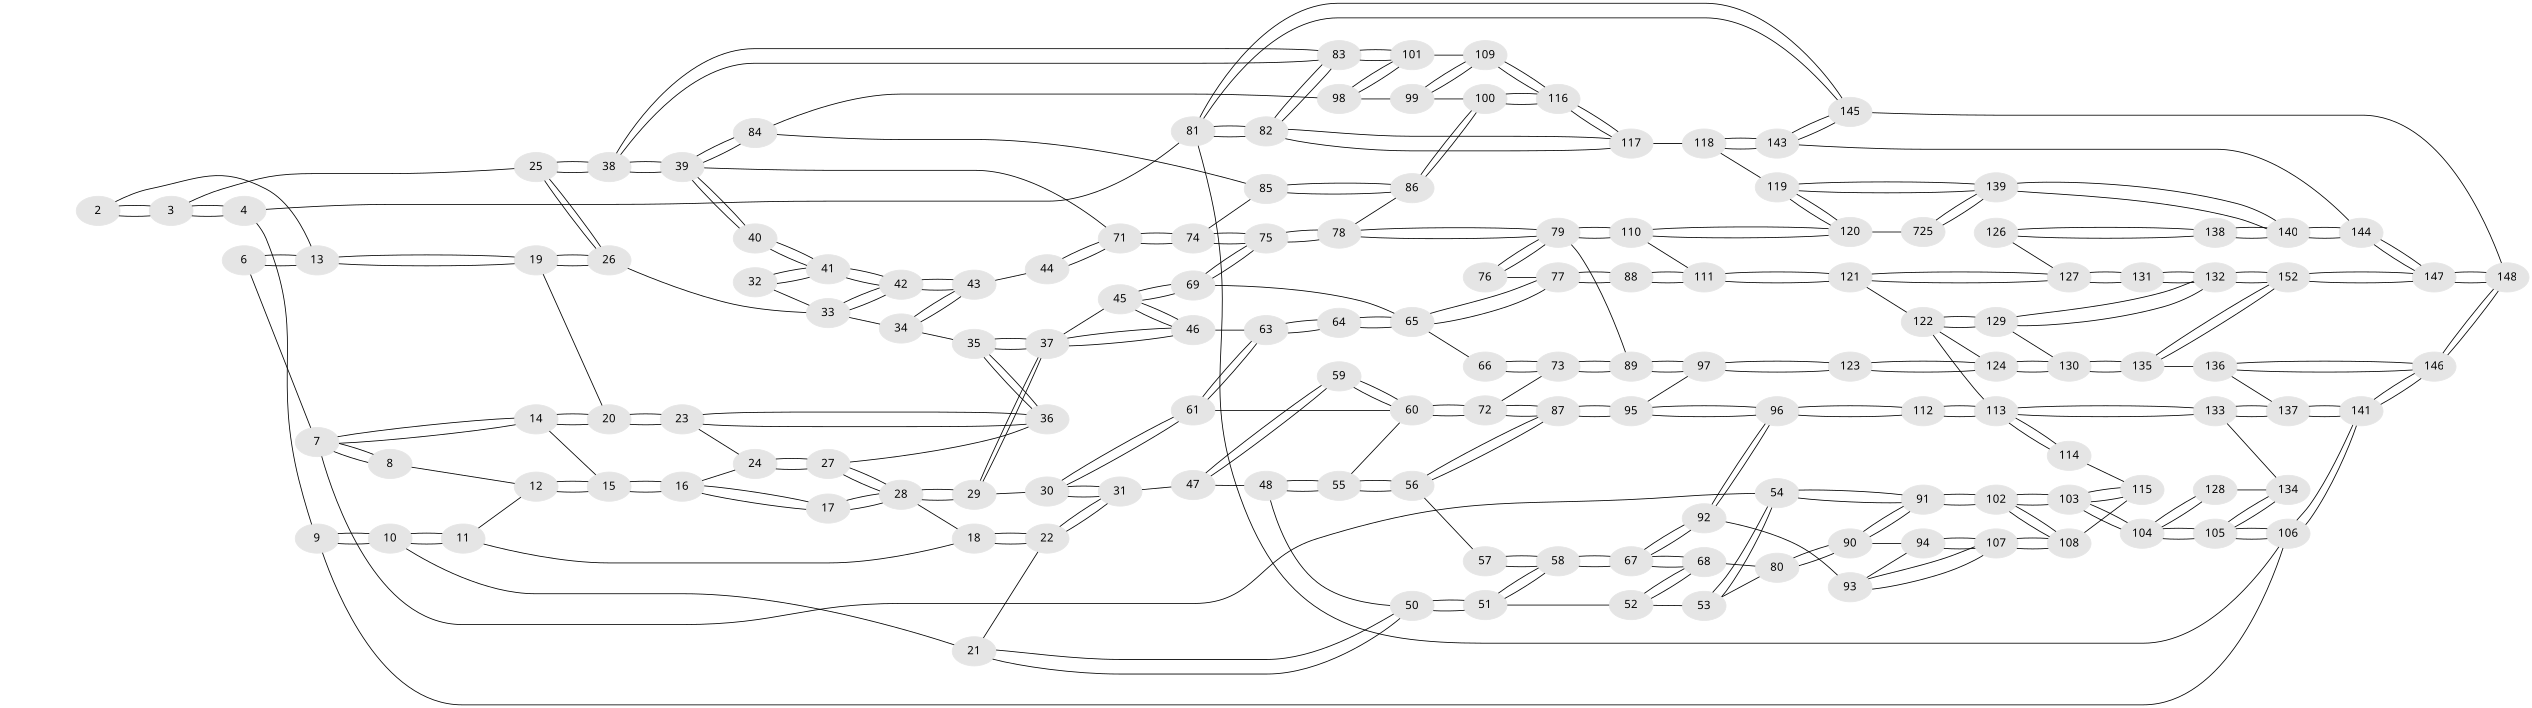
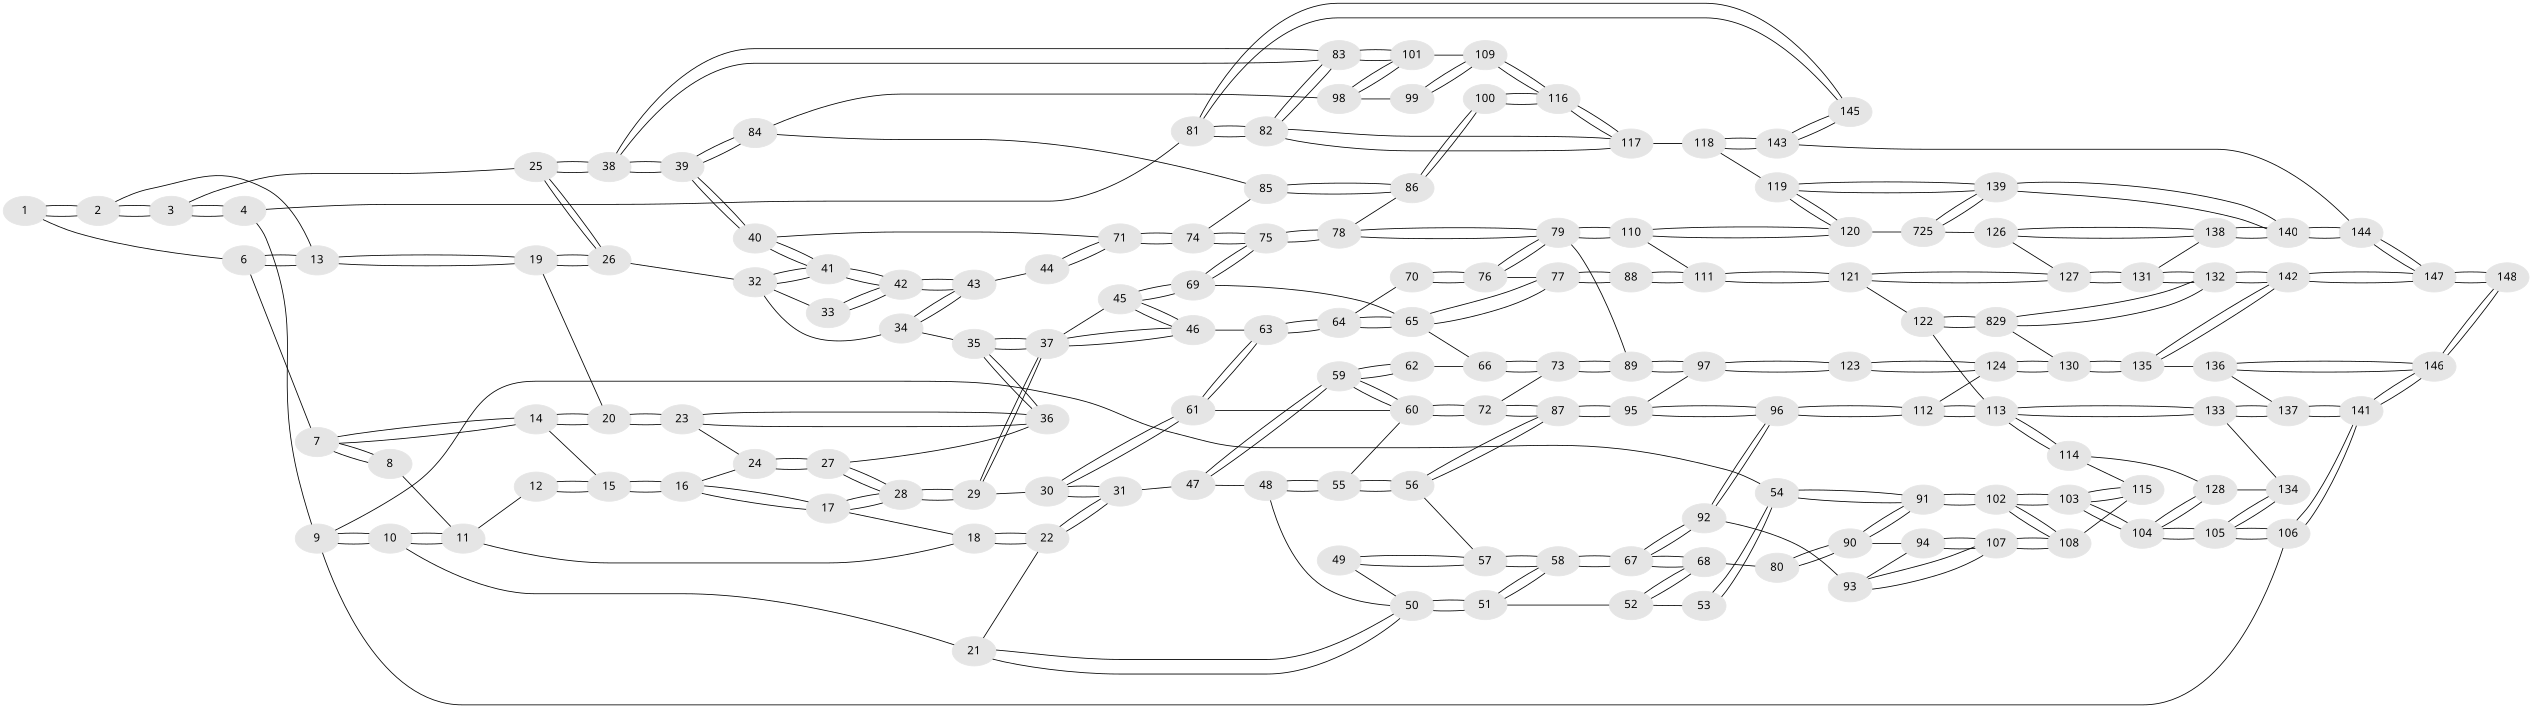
edge "99" -- "100": removed
edge "145" -- "148": removed
edge "39" -- "71": now "40" -- "71"
node "1": added
edge "725" -- "126": added
edge "138" -- "131": added
node "70": added
node "152": label "152" -> "142"
edge "26" -- "33": now "26" -- "32"
edge "33" -- "34": now "32" -- "34"
node "129": label "129" -> "829"
edge "122" -- "124": now "112" -- "124"
node "62": added
edge "114" -- "128": added
edge "8" -- "12": now "8" -- "11"
edge "28" -- "18": now "17" -- "18"
node "49": added
edge "80" -- "53": removed
edge "7" -- "54": now "9" -- "54"
edge "81" -- "106": removed
